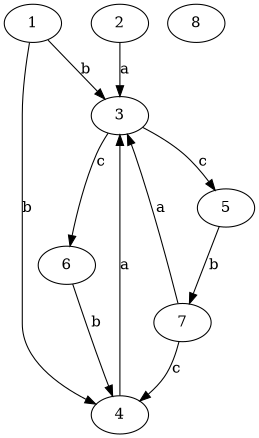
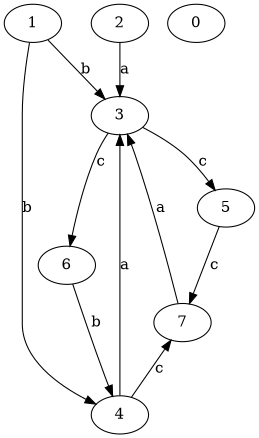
node "8": label "8" -> "0"
edge "5" -> "7": label "b" -> "c"
edge "7" -> "4": reversed
